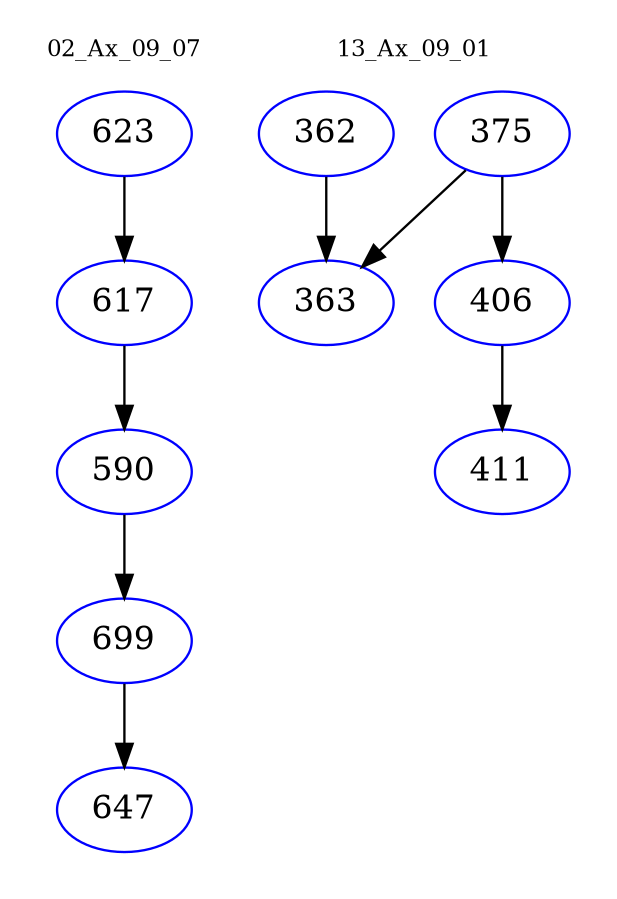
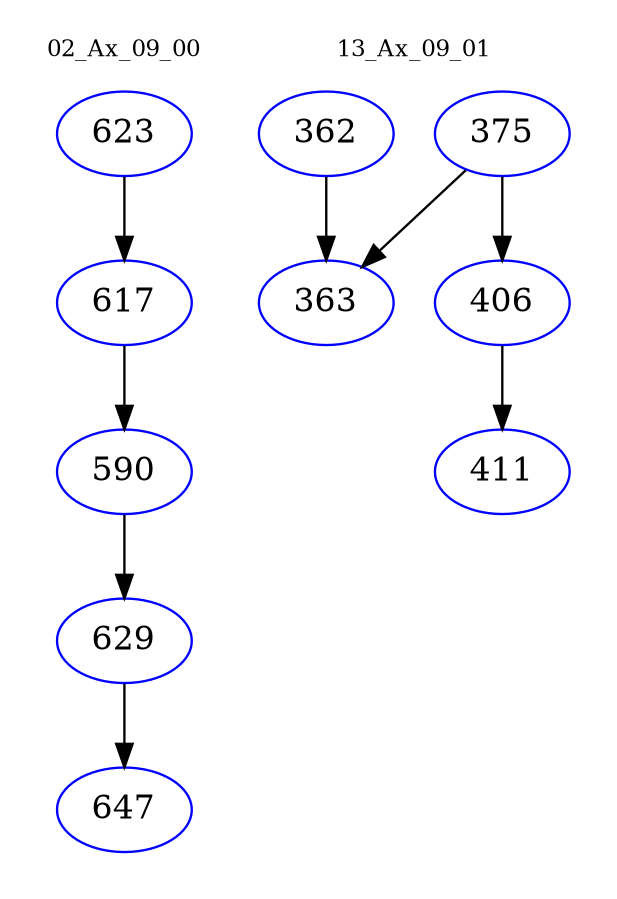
cluster "02_Ax_09_07": label "02_Ax_09_07" -> "02_Ax_09_00"
node "699": label "699" -> "629"
